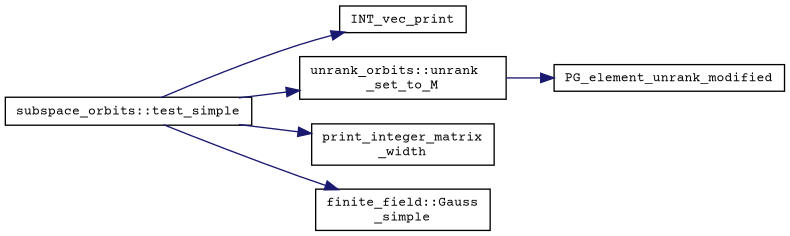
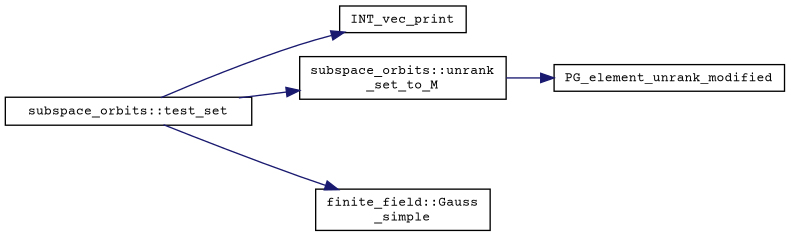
node "unrank_orbits::unrank _set_to_M": label "unrank_orbits::unrank _set_to_M" -> "subspace_orbits::unrank _set_to_M"
node "subspace_orbits::test_simple": label "subspace_orbits::test_simple" -> "subspace_orbits::test_set"
node "print_integer_matrix _width": removed
